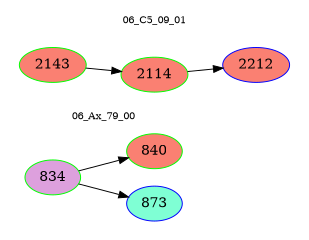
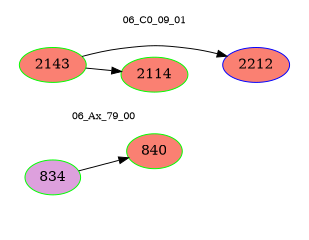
cluster "06_C5_09_01": label "06_C5_09_01" -> "06_C0_09_01"
edge "2114" -> "2212": now "2143" -> "2212"
node "873": removed
